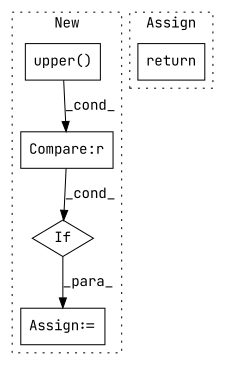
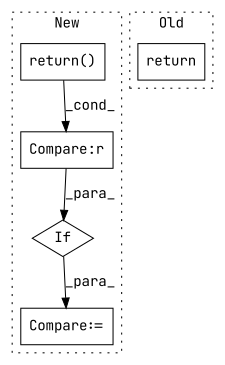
cluster "Assign": label "Assign" -> "Old"
node "upper()": label "upper()" -> "return()"
edge "Compare:r" -> "If": label "_cond_" -> "_para_"
node "Assign:=": label "Assign:=" -> "Compare:="
